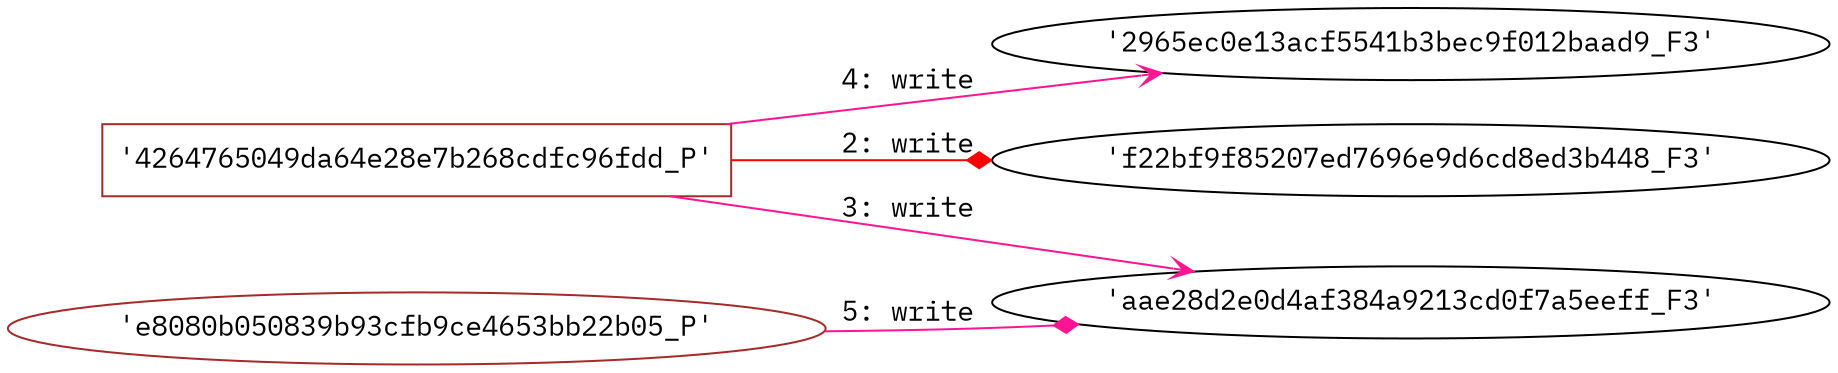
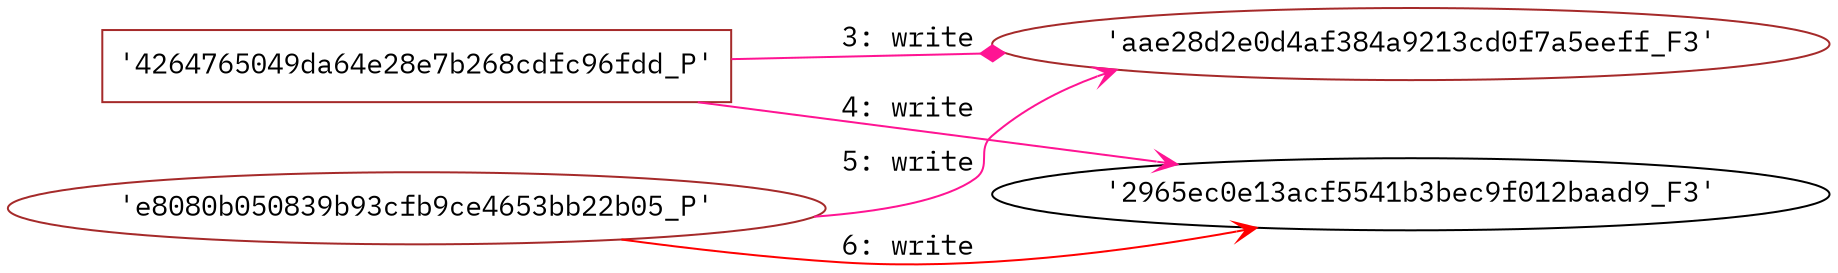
node "'f22bf9f85207ed7696e9d6cd8ed3b448_F3'": removed
edge "'4264765049da64e28e7b268cdfc96fdd_P'" -> "'aae28d2e0d4af384a9213cd0f7a5eeff_F3'": arrowhead vee -> diamond
edge "'e8080b050839b93cfb9ce4653bb22b05_P'" -> "'2965ec0e13acf5541b3bec9f012baad9_F3'": added, label "6: write"
node "'aae28d2e0d4af384a9213cd0f7a5eeff_F3'": color black -> brown
edge "'e8080b050839b93cfb9ce4653bb22b05_P'" -> "'aae28d2e0d4af384a9213cd0f7a5eeff_F3'": arrowhead diamond -> vee
